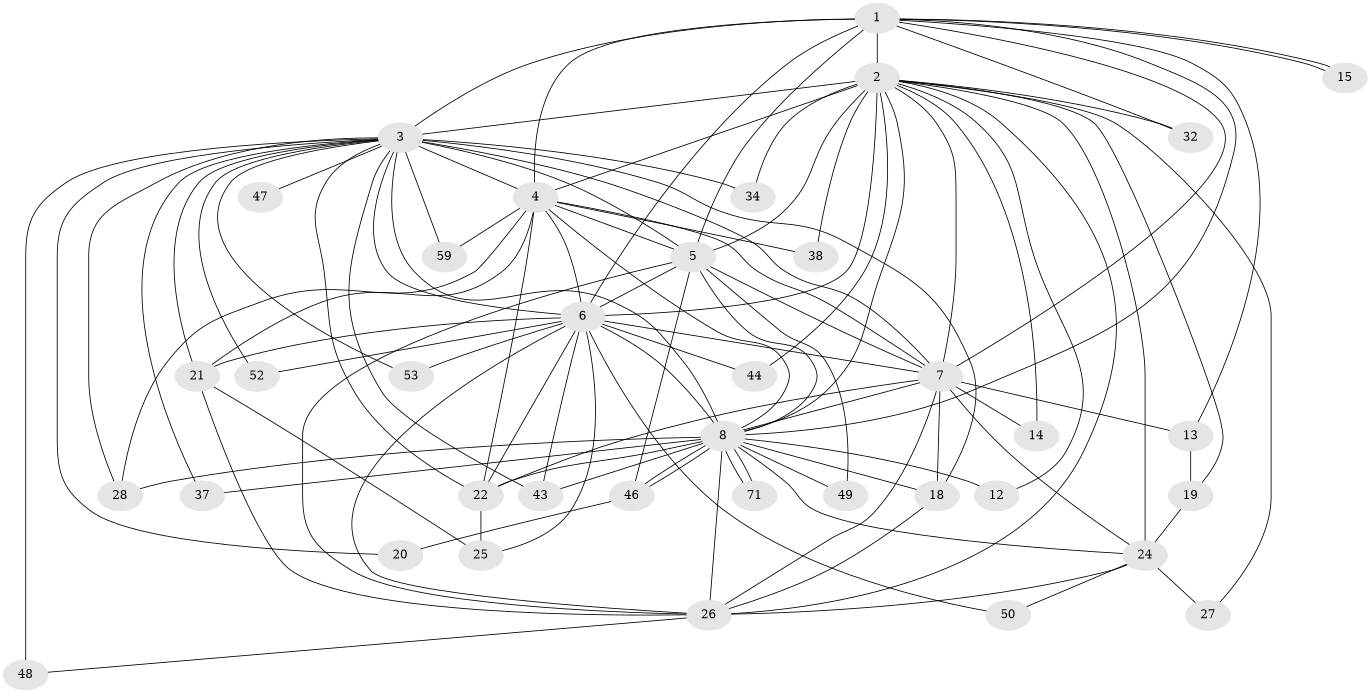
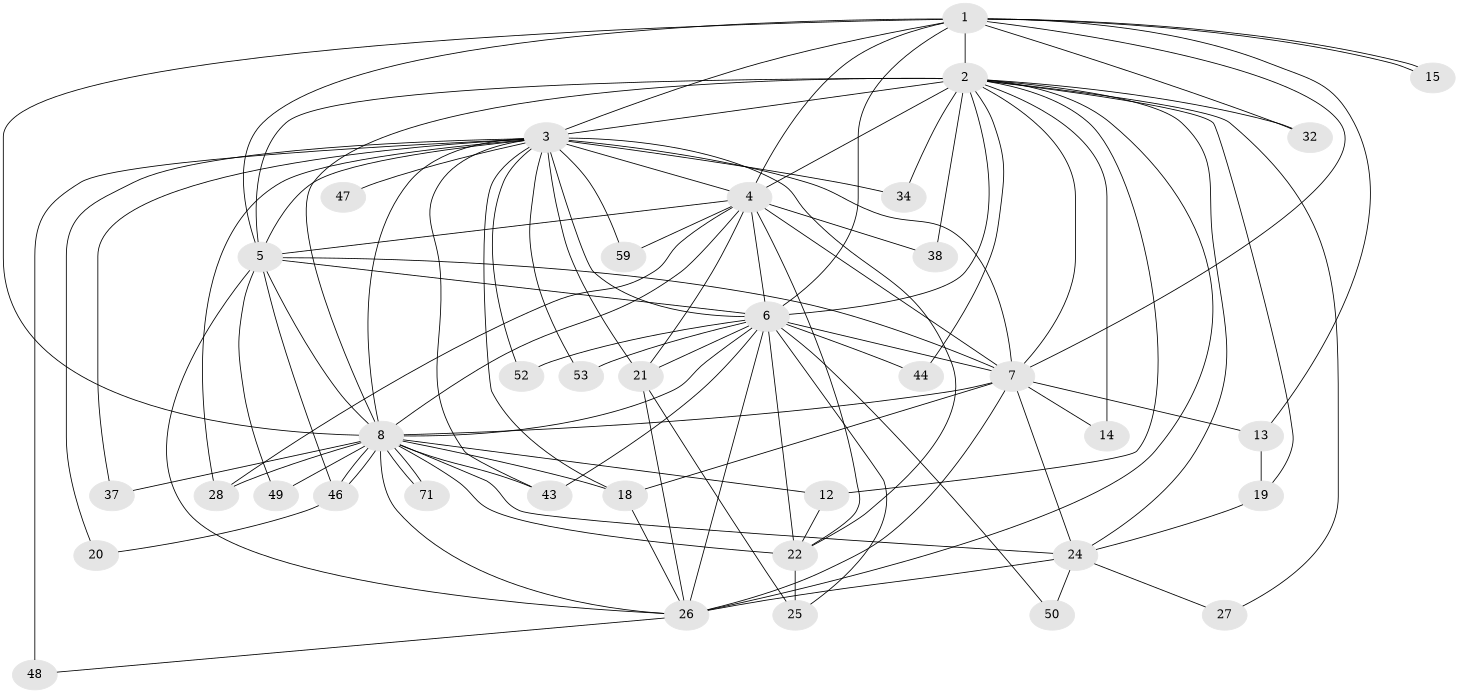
edge "7" -- "22": now "12" -- "22"
